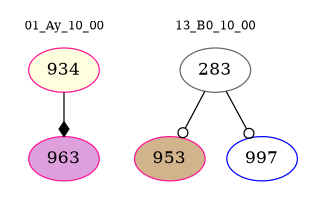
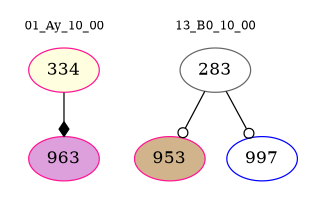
node "934": label "934" -> "334"
